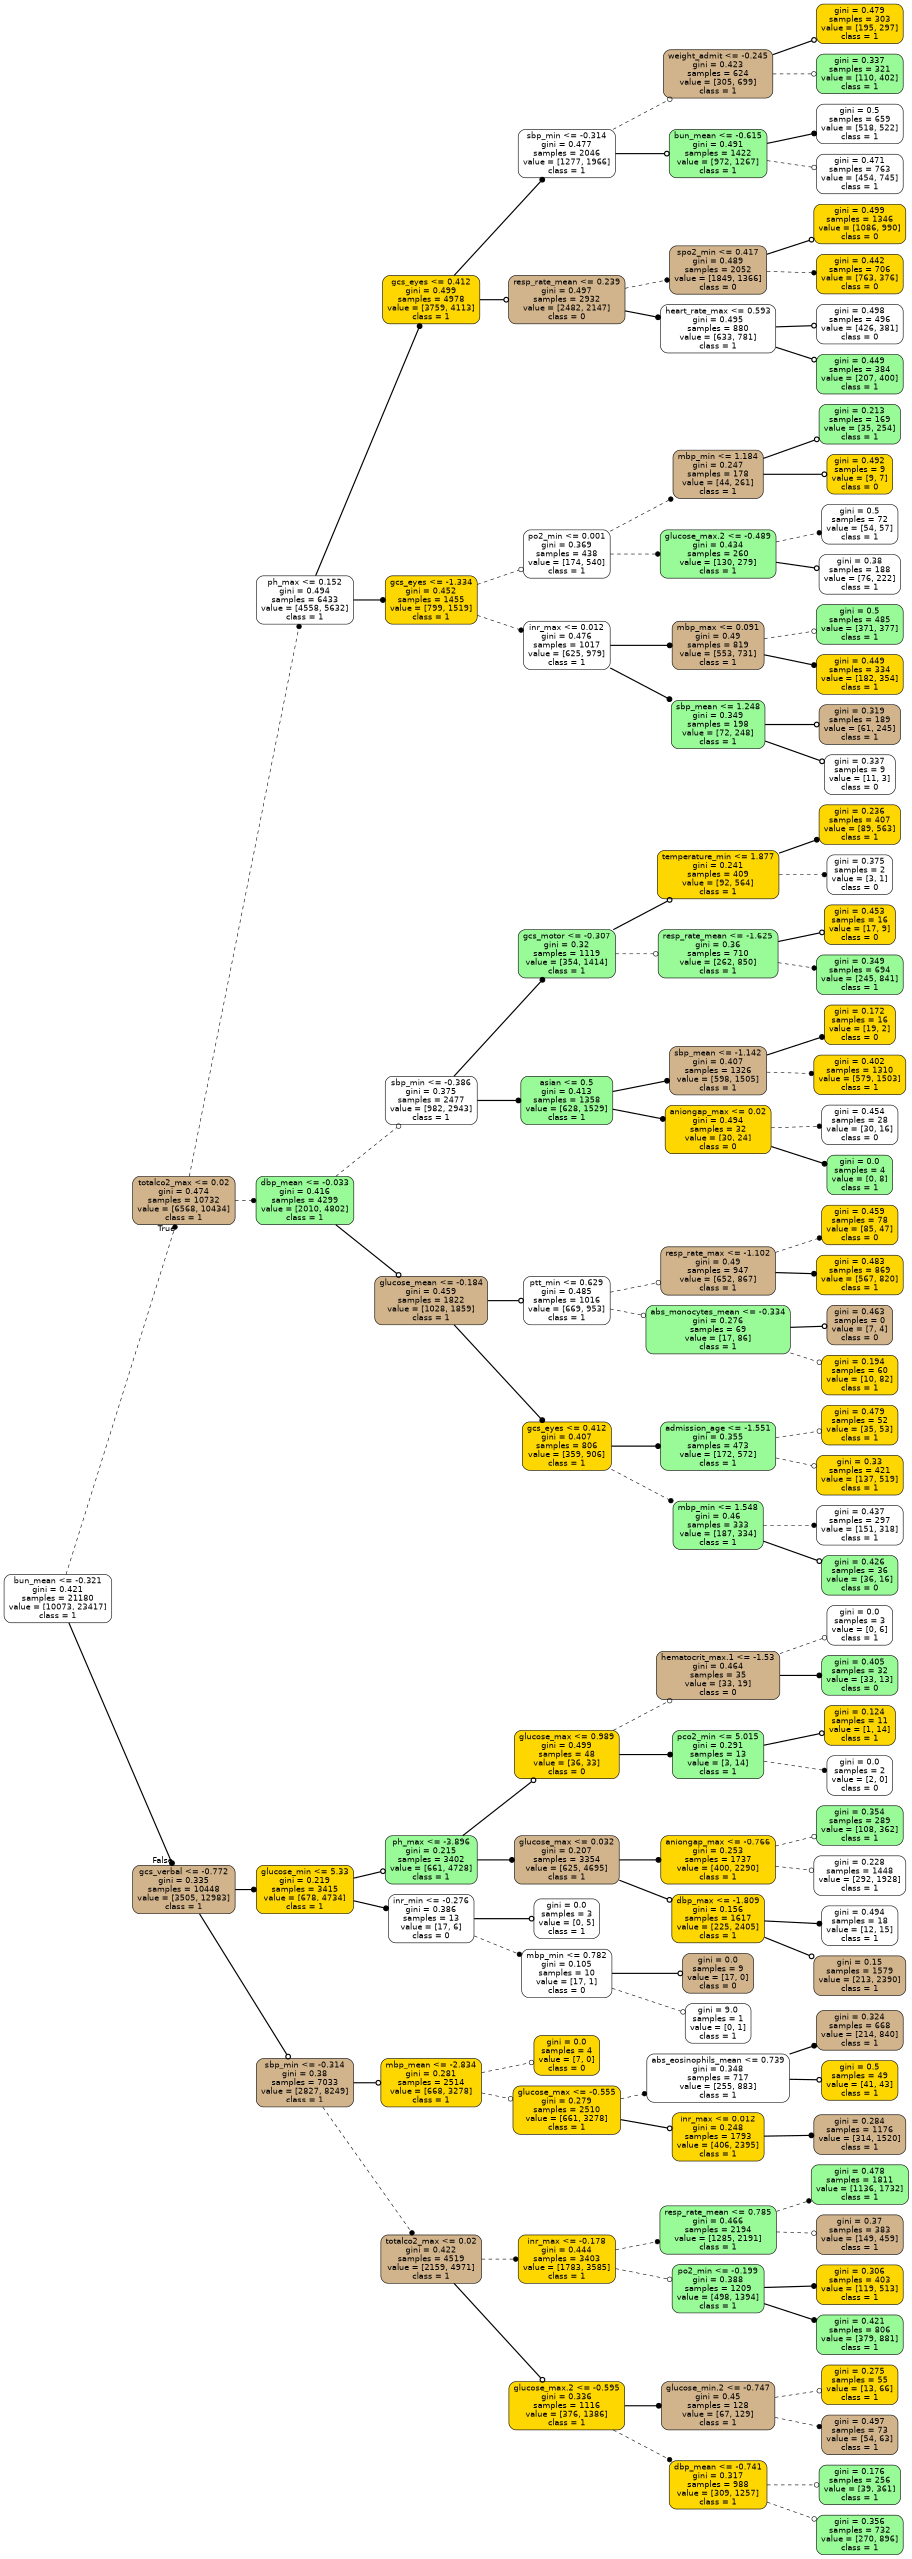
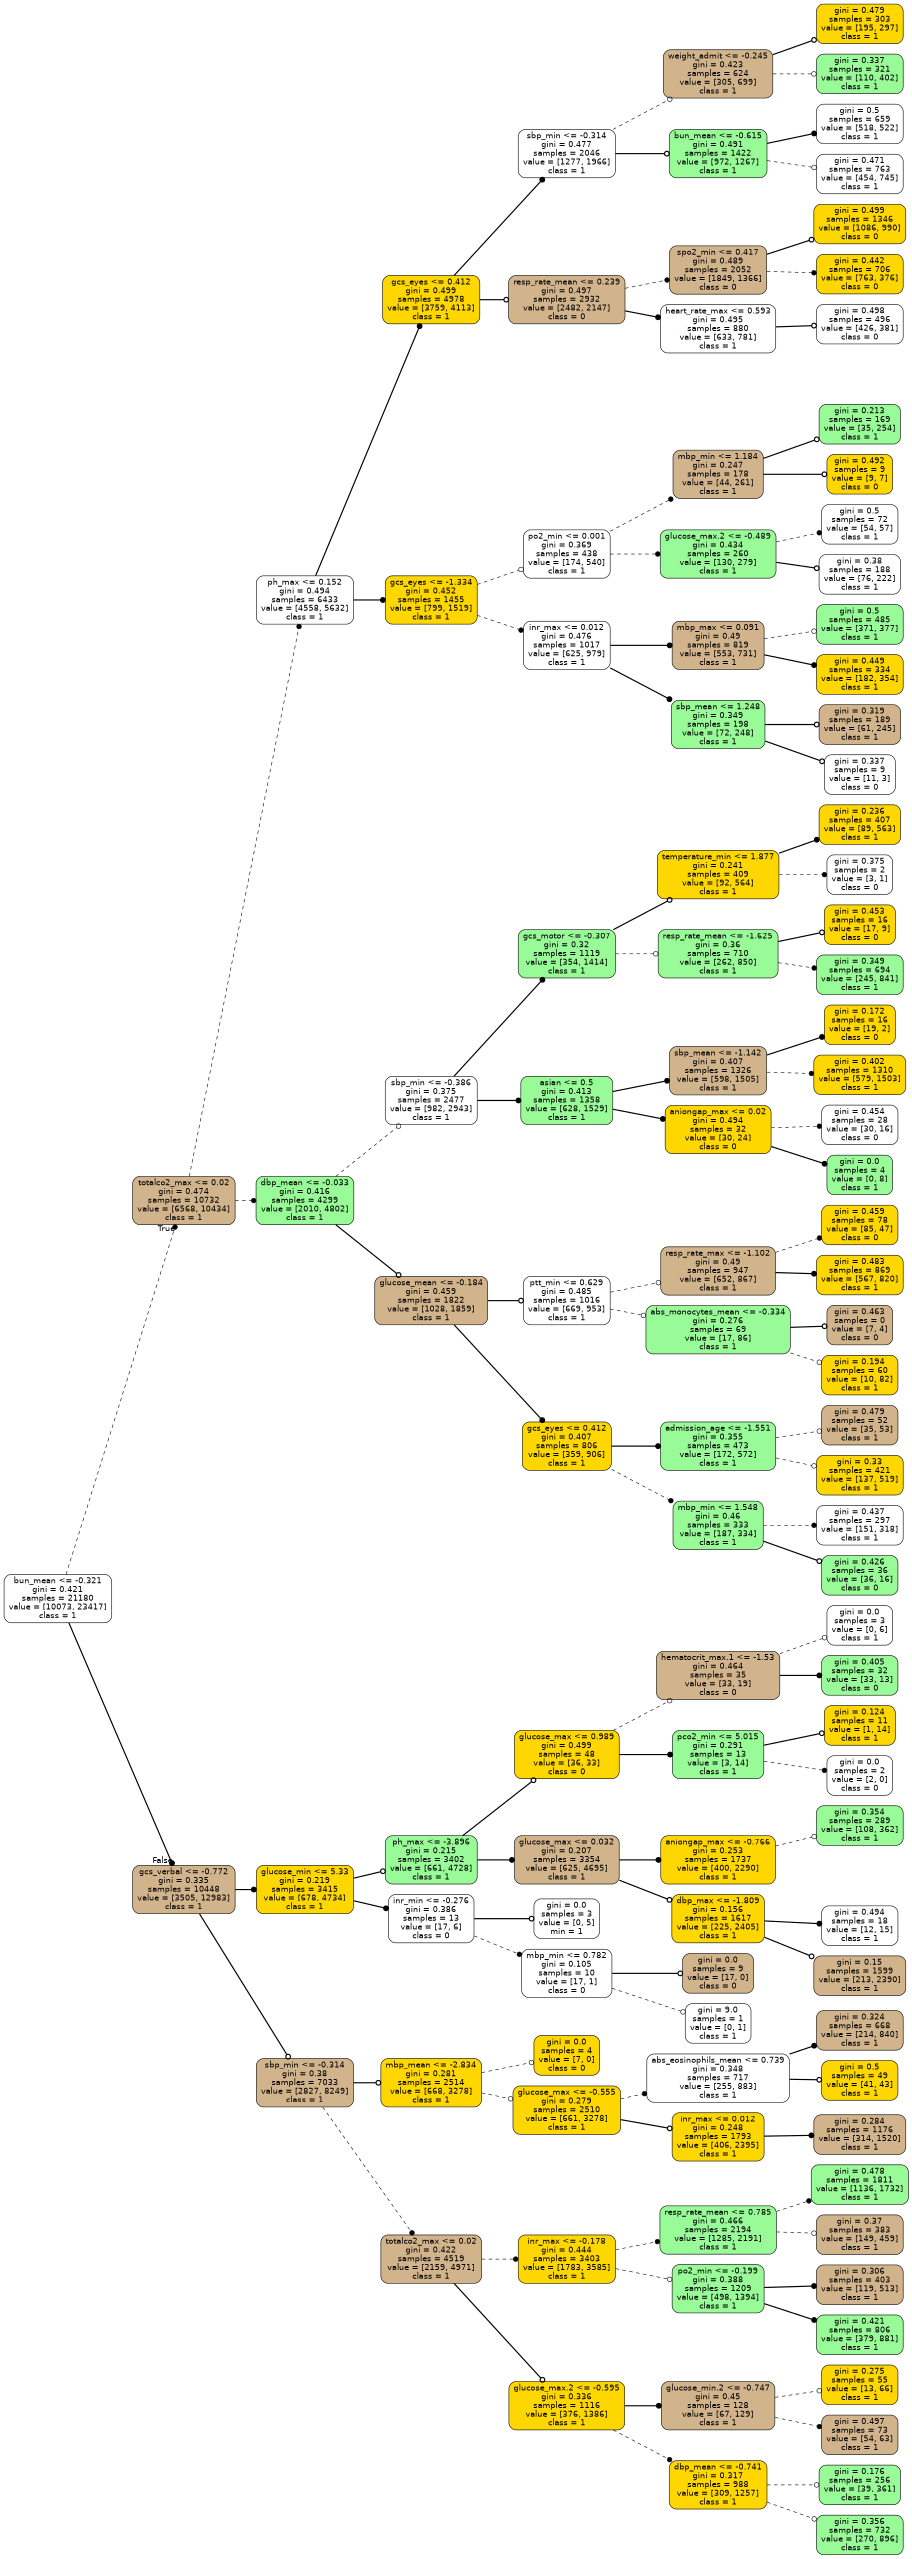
node "gini = 0.449 samples = 384 value = [207, 400] class = 1": removed
node "gini = 0.479 samples = 52 value = [35, 53] class = 1": fillcolor gold -> tan
node "gini = 0.228 samples = 1448 value = [292, 1928] class = 1": removed
node "gini = 0.0 samples = 3 value = [0, 5] class = 1": label "gini = 0.0 samples = 3 value = [0, 5] class = 1" -> "gini = 0.0 samples = 3 value = [0, 5] min = 1"
node "gini = 0.15 samples = 1579 value = [213, 2390] class = 1": label "gini = 0.15 samples = 1579 value = [213, 2390] class = 1" -> "gini = 0.15 samples = 1599 value = [213, 2390] class = 1"
node "gini = 0.306 samples = 403 value = [119, 513] class = 1": fillcolor gold -> tan
